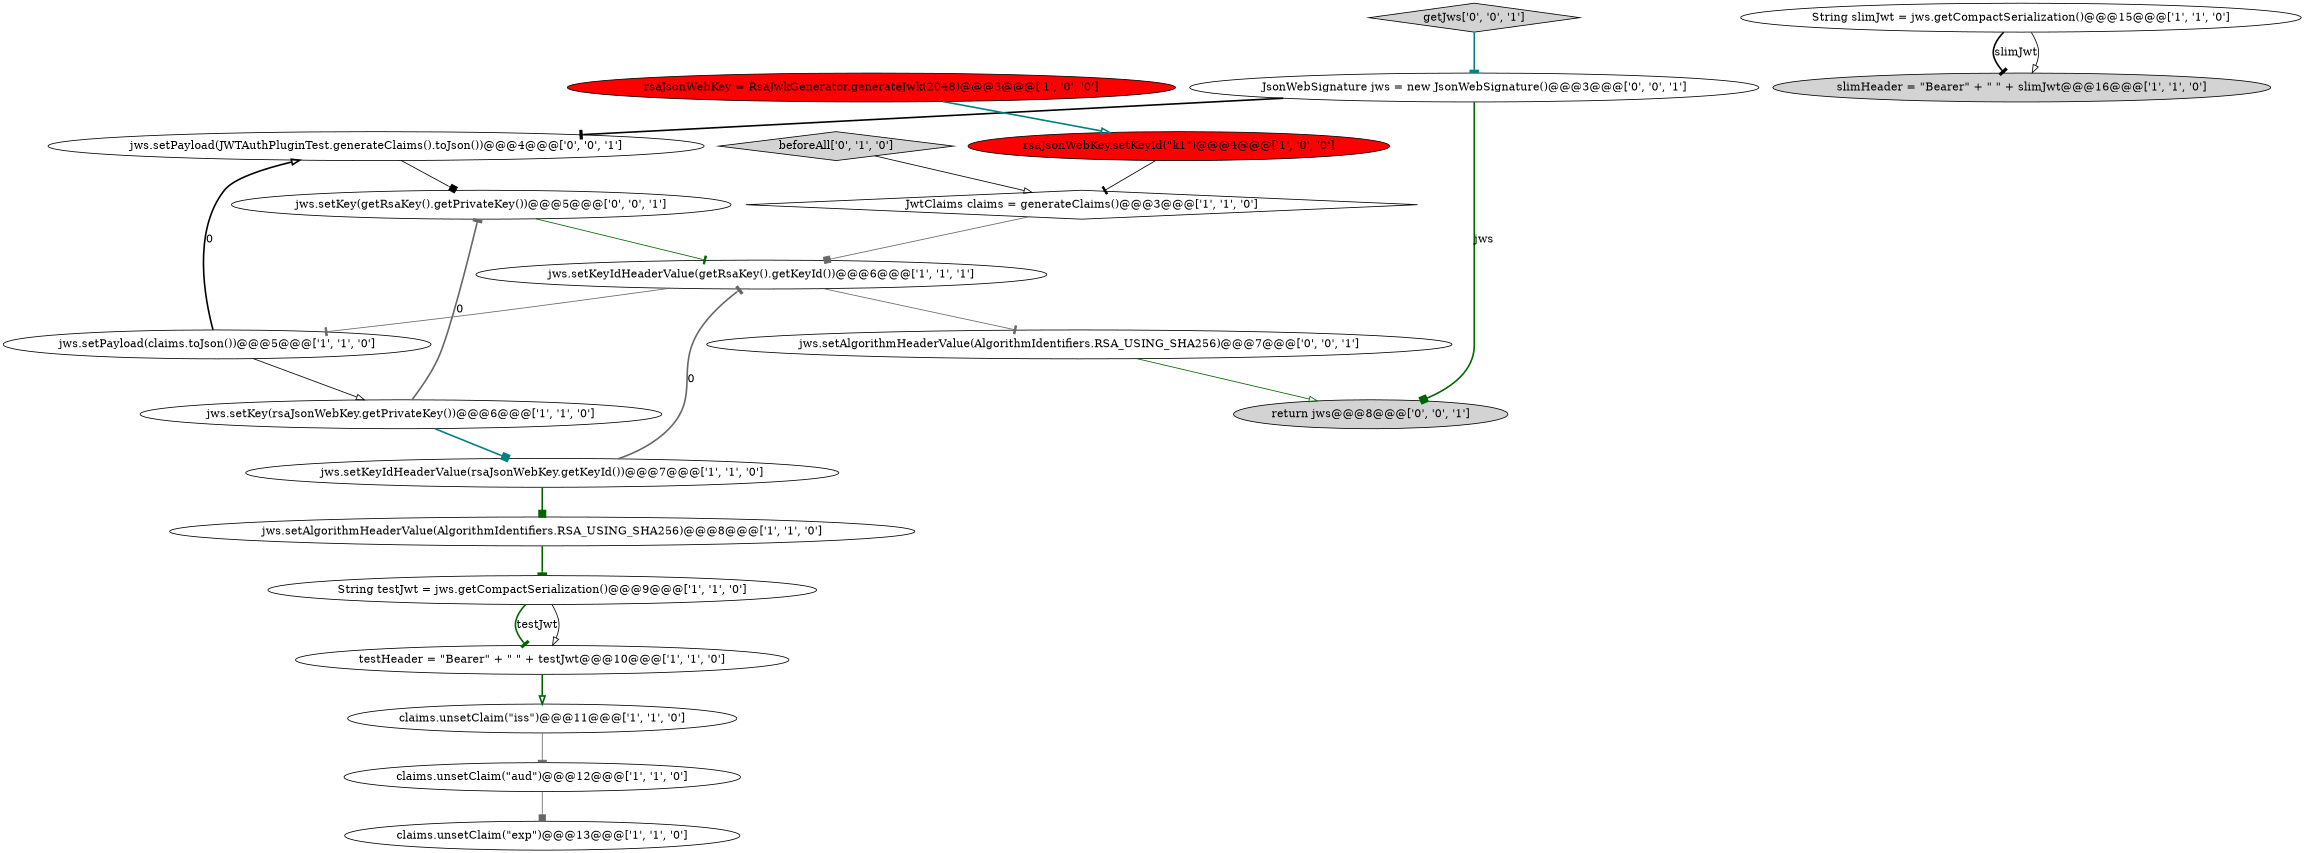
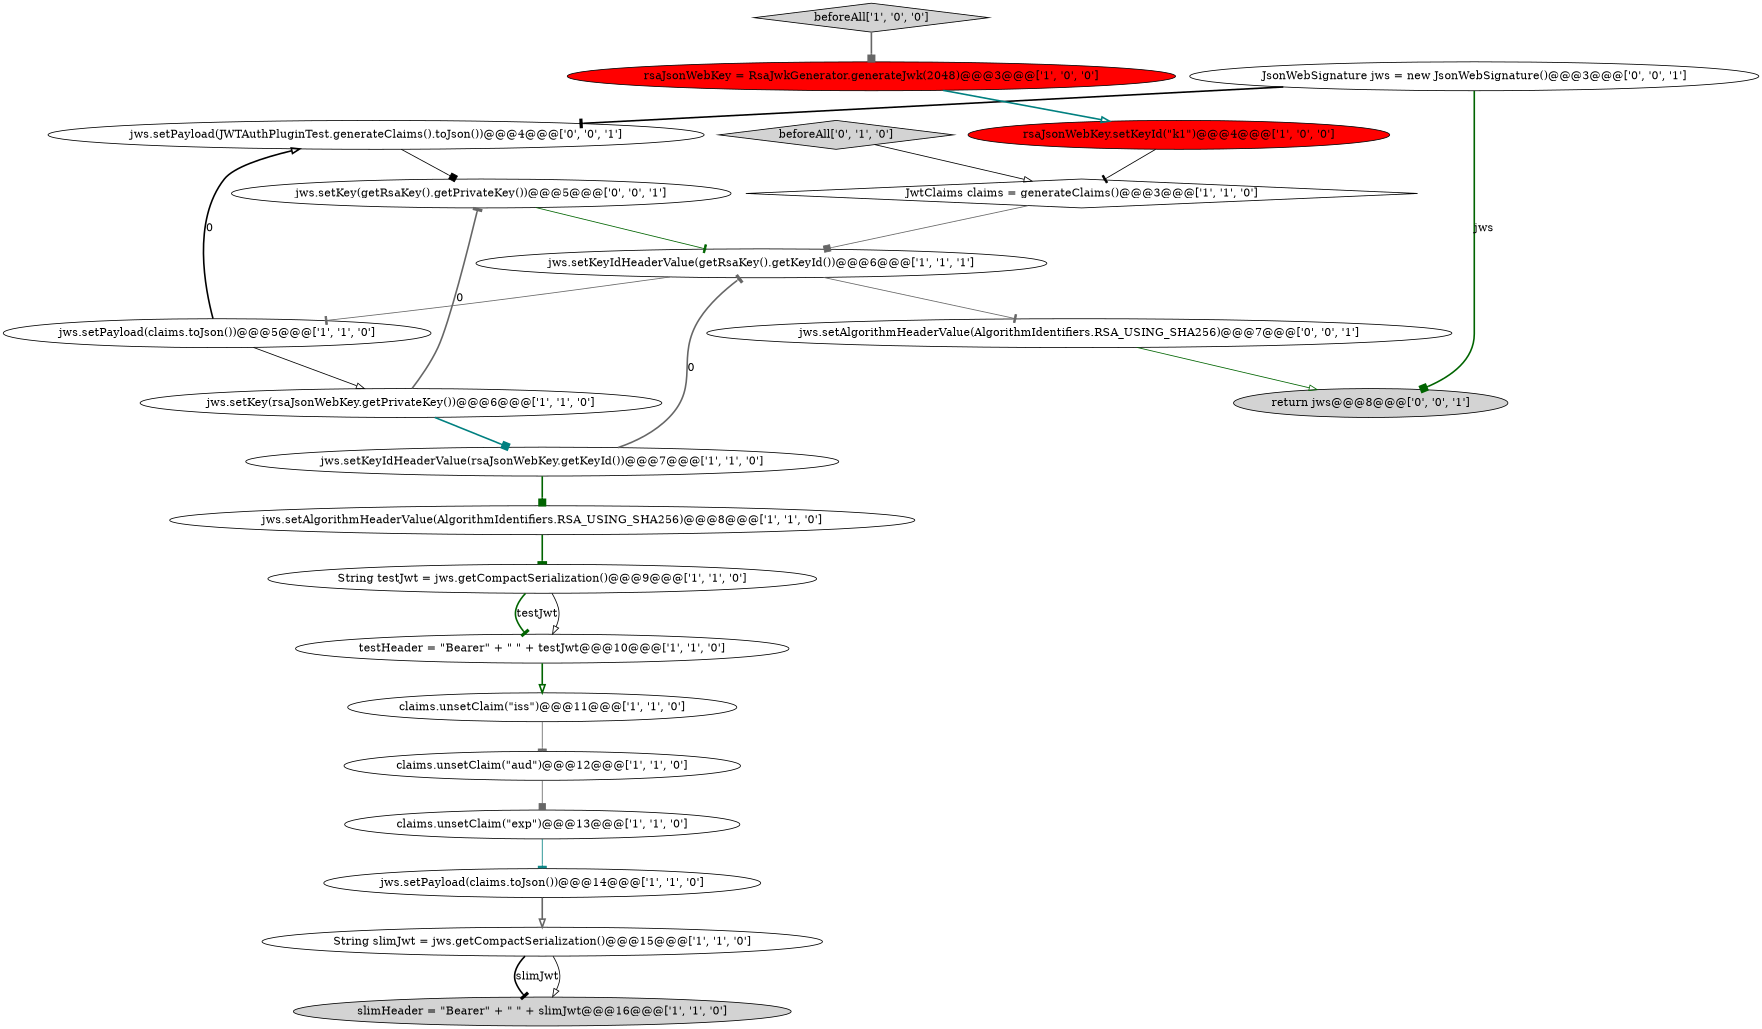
node "beforeAll['1', '0', '0']": added
node "getJws['0', '0', '1']": removed
node "jws.setPayload(claims.toJson())@@@14@@@['1', '1', '0']": added
